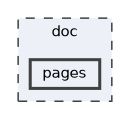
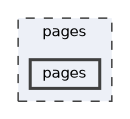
cluster "doc": label "doc" -> "pages"
